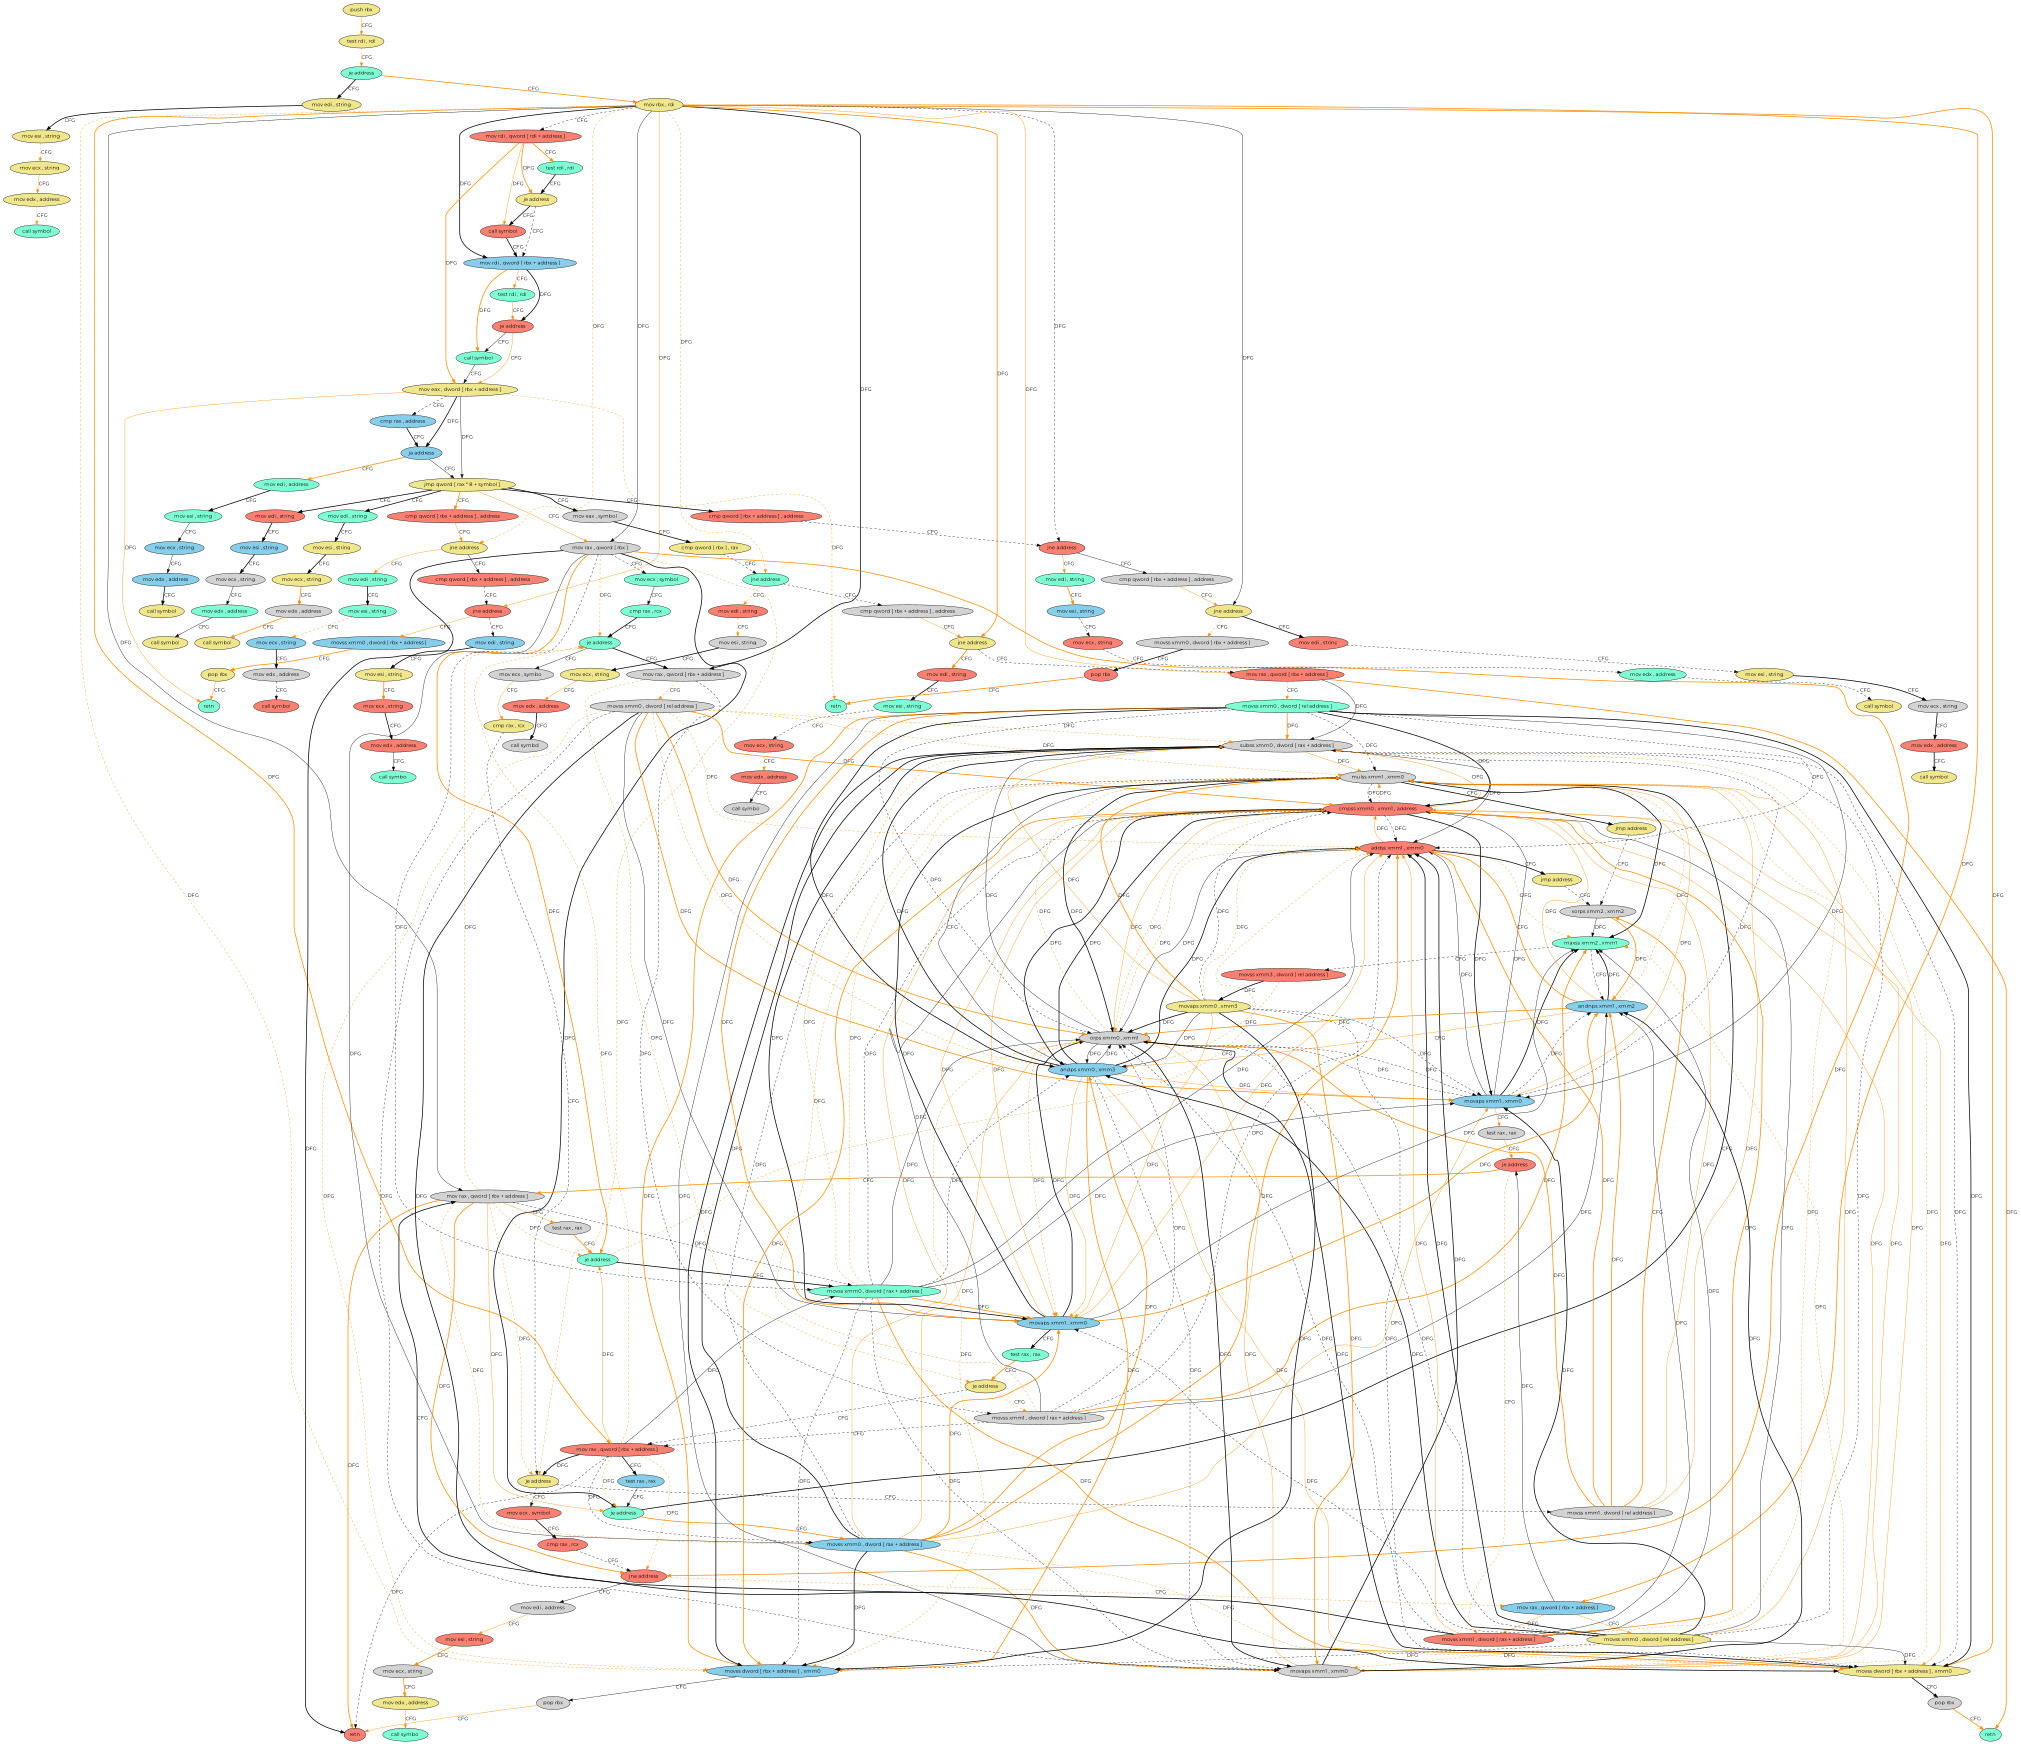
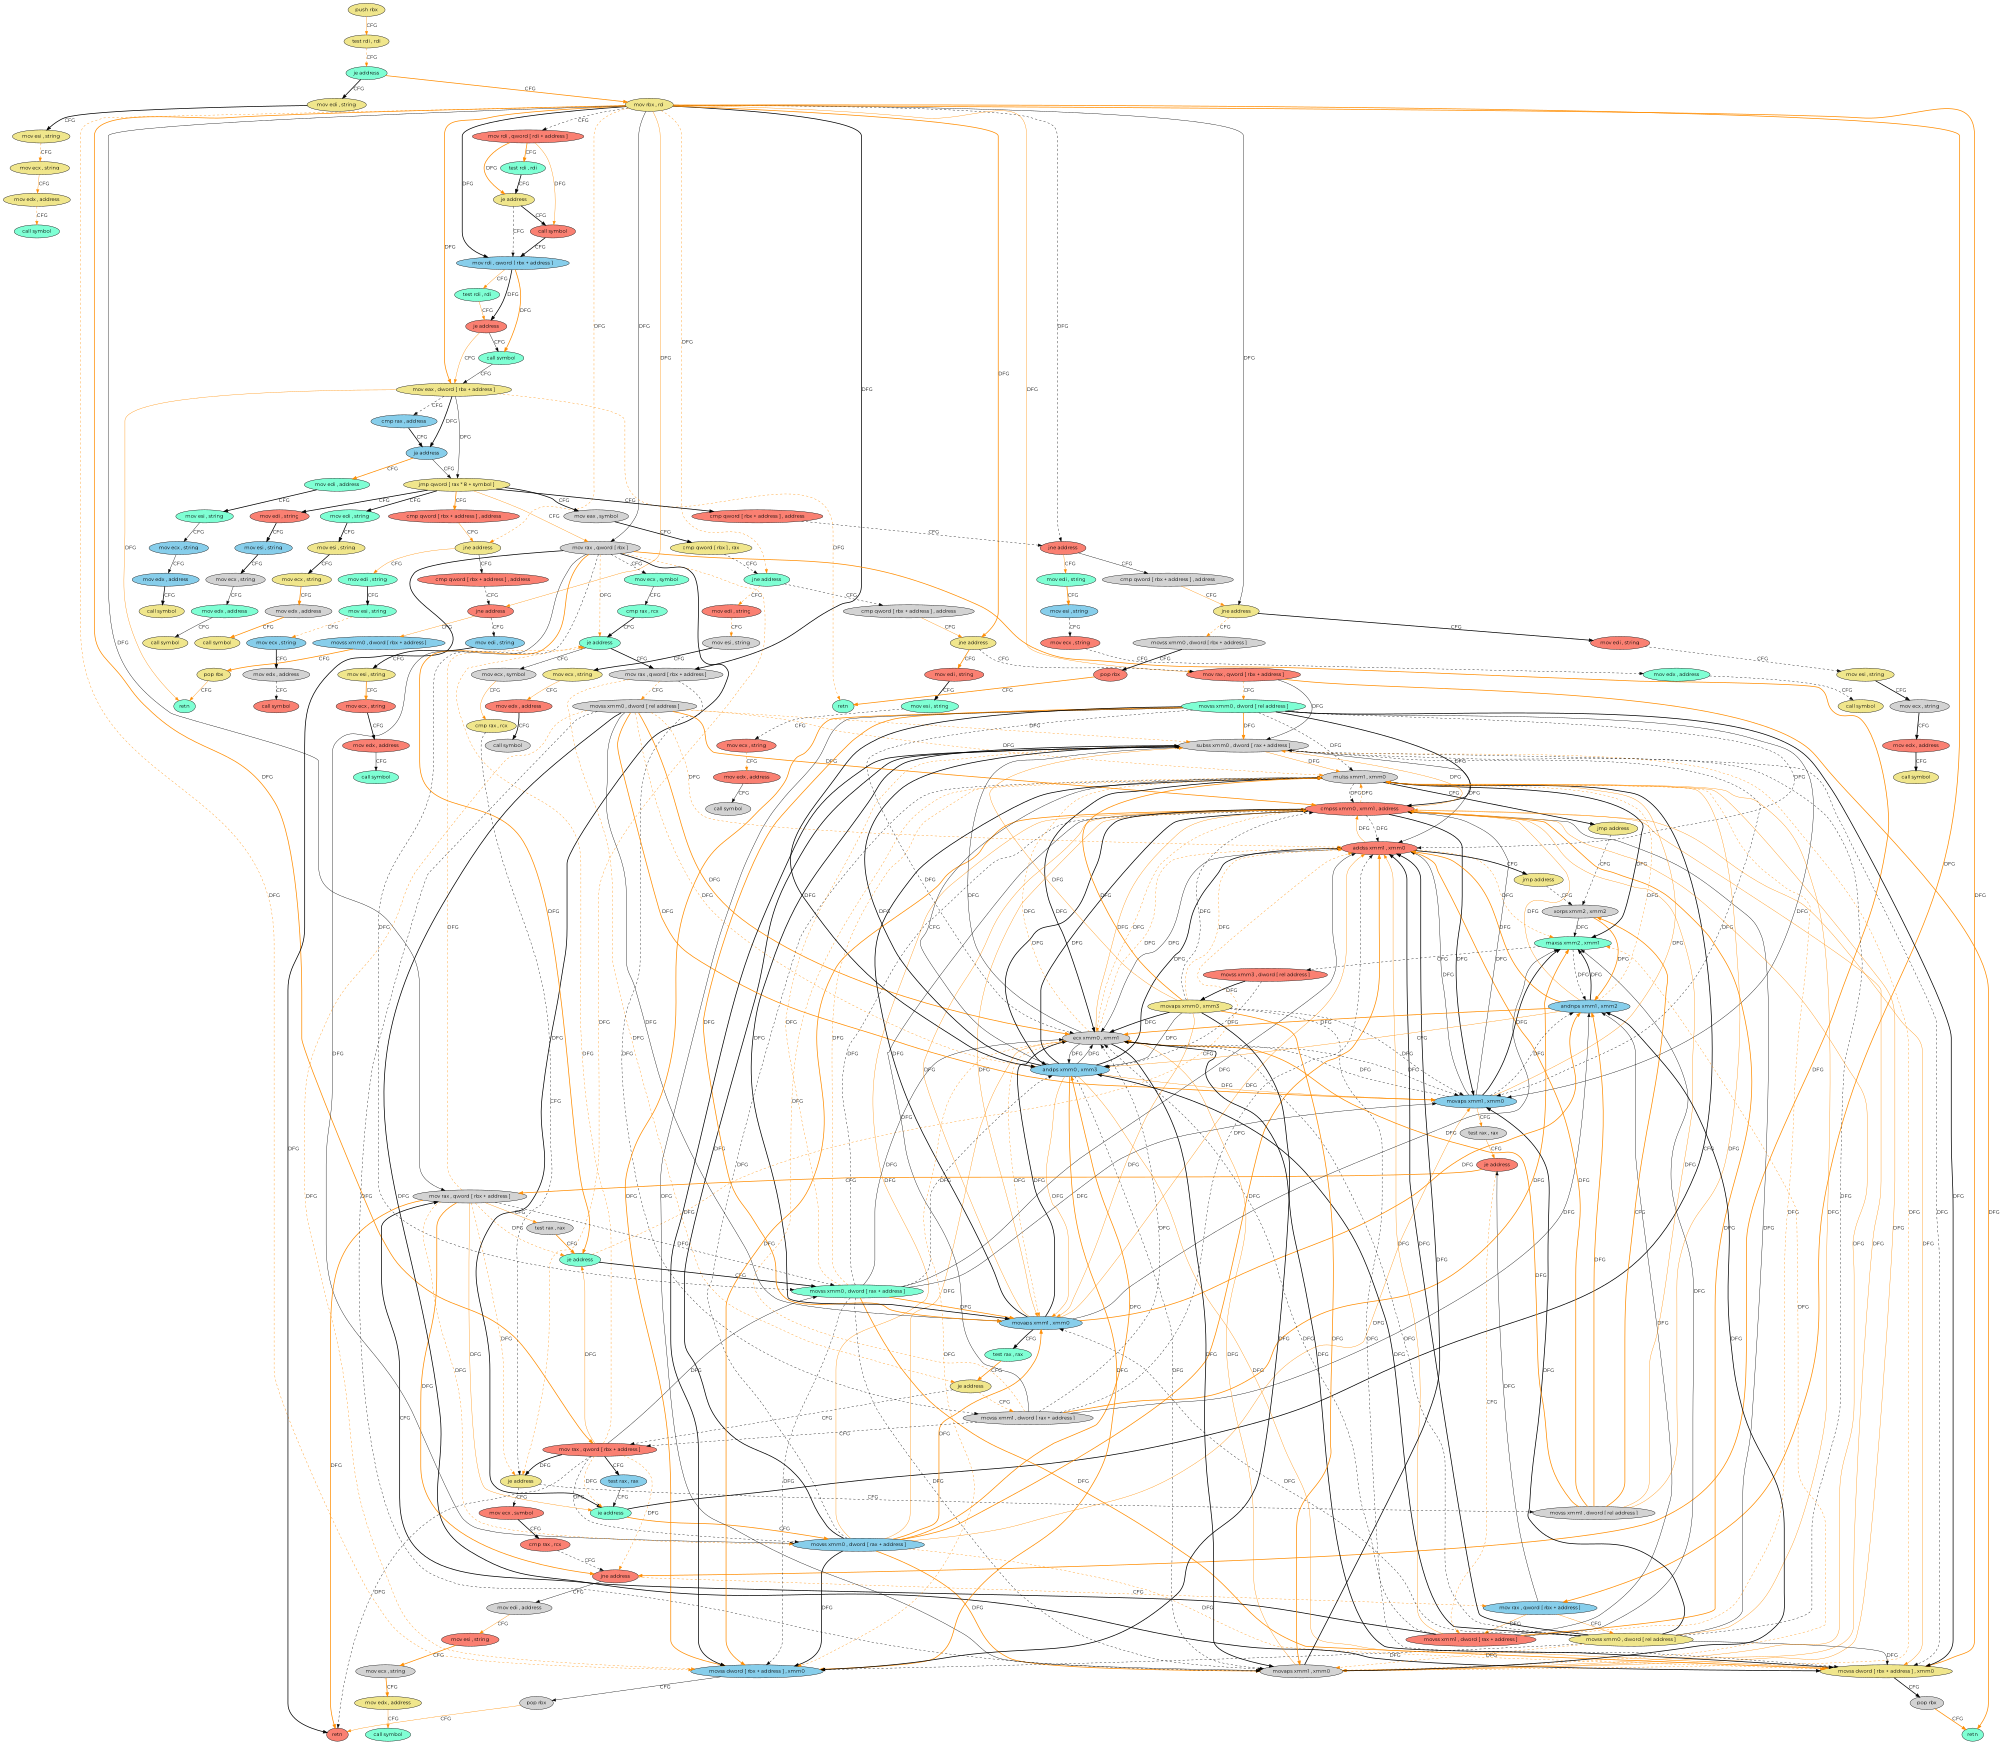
edge "mov rdi , qword [ rdi + address ]" -> "mov eax , dword [ rbx + address ]": now "mov rbx , rdi" -> "mov eax , dword [ rbx + address ]"
edge "andnps xmm1 , xmm2" -> "addss xmm1 , xmm0": label "CFG" -> "DFG"
edge "maxss xmm2 , xmm1" -> "andnps xmm1 , xmm2": label "CFG" -> "DFG"
node "orps xmm0 , xmm1": label "orps xmm0 , xmm1" -> "ecx xmm0 , xmm1"
edge "movss xmm3 , dword [ rel address ]" -> "andps xmm0 , xmm3": color darkorange -> black
